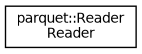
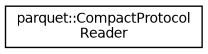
node "parquet::Reader Reader": label "parquet::Reader Reader" -> "parquet::CompactProtocol Reader"
